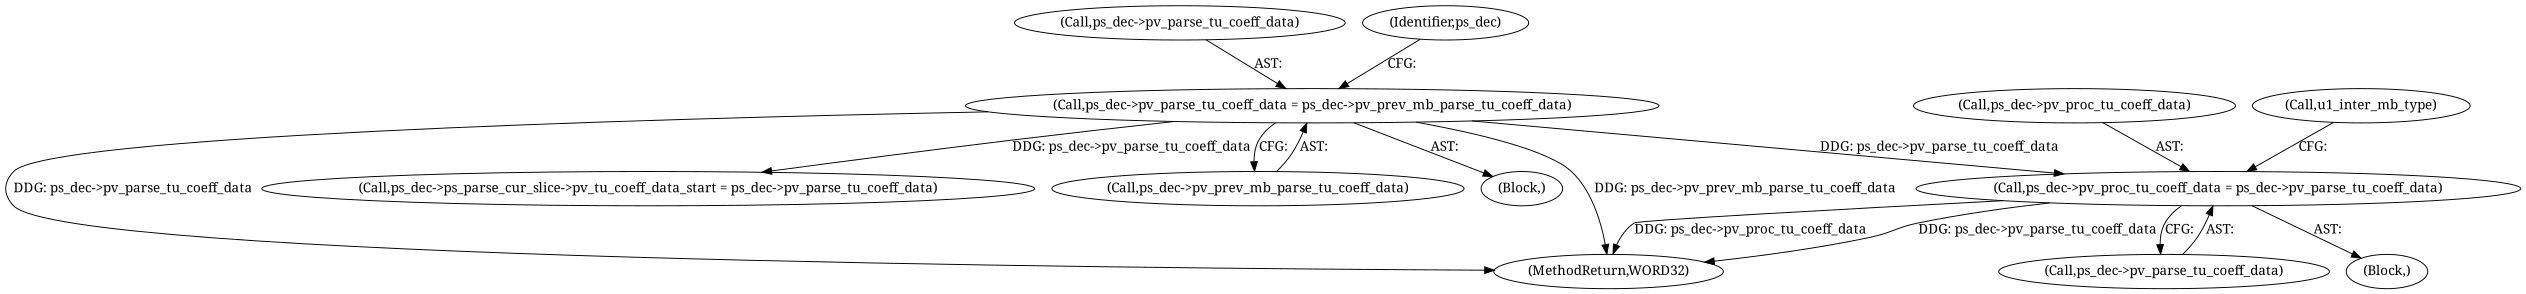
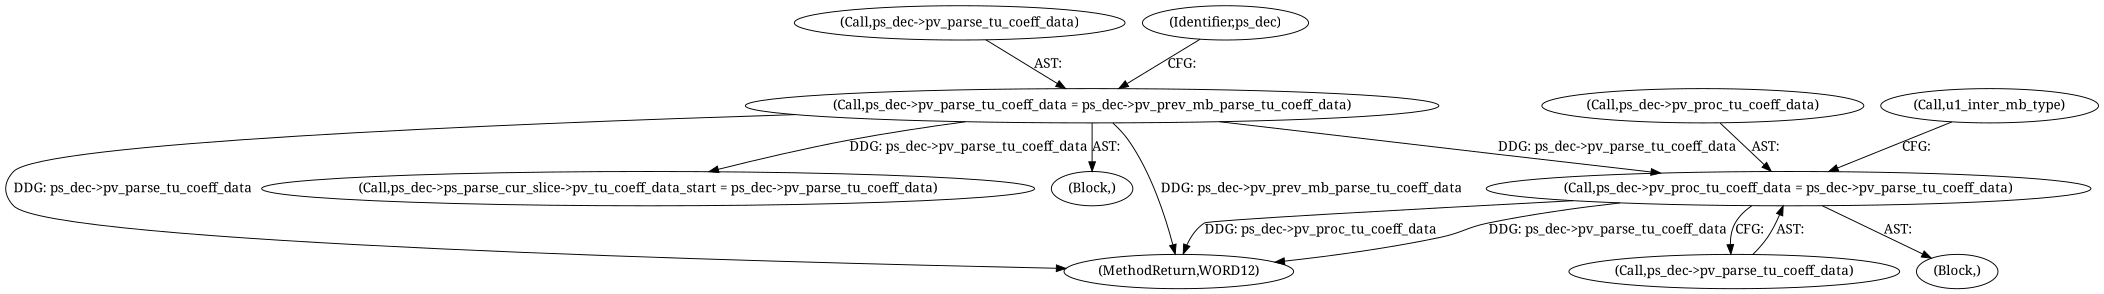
node "(Call,ps_dec->pv_prev_mb_parse_tu_coeff_data)": removed
node "(MethodReturn,WORD32)": label "(MethodReturn,WORD32)" -> "(MethodReturn,WORD12)"
